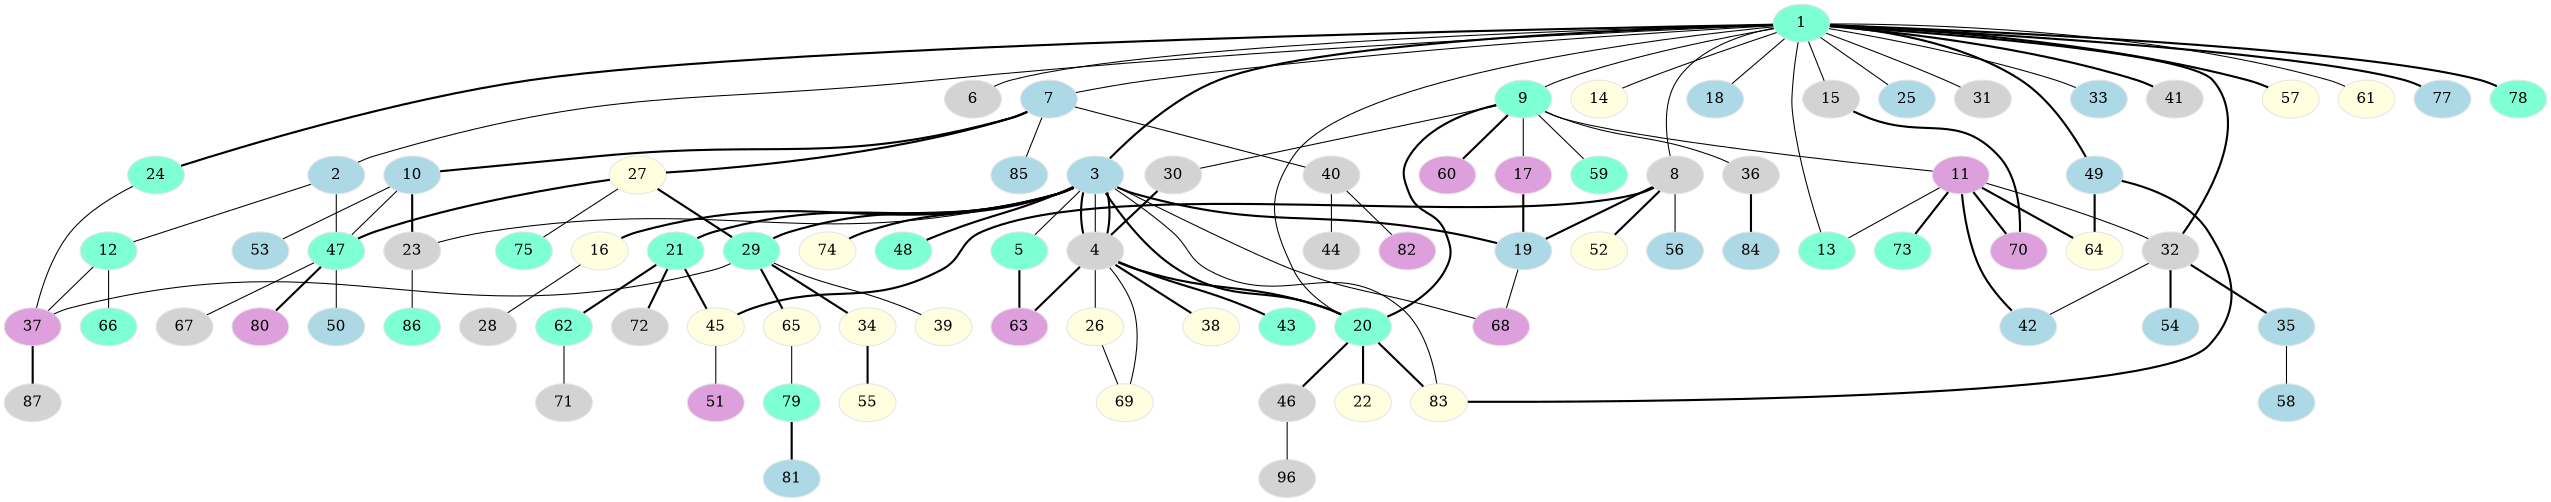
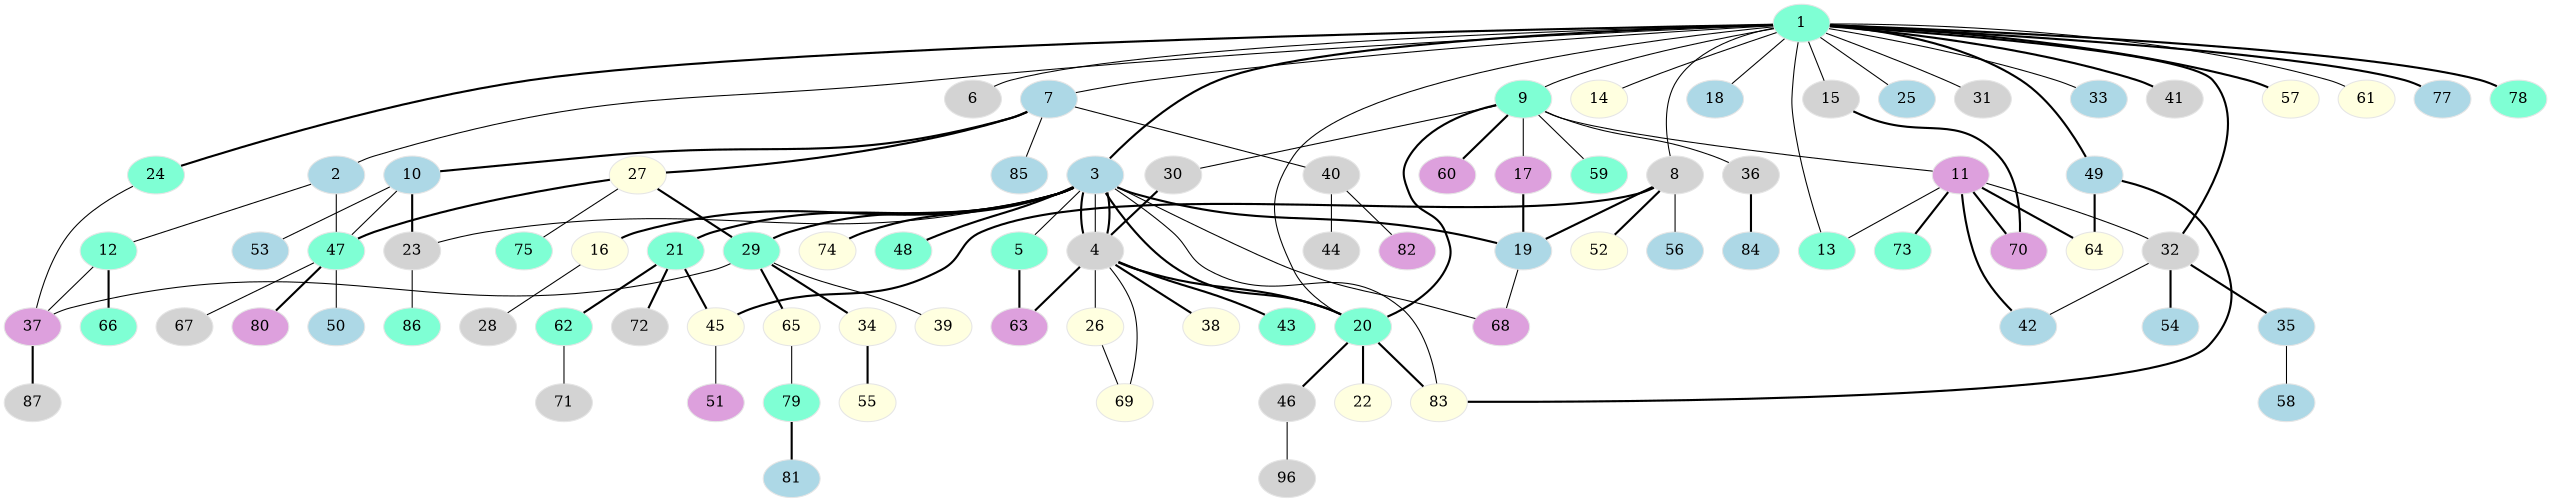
edge "12" -- "66": style solid -> bold
